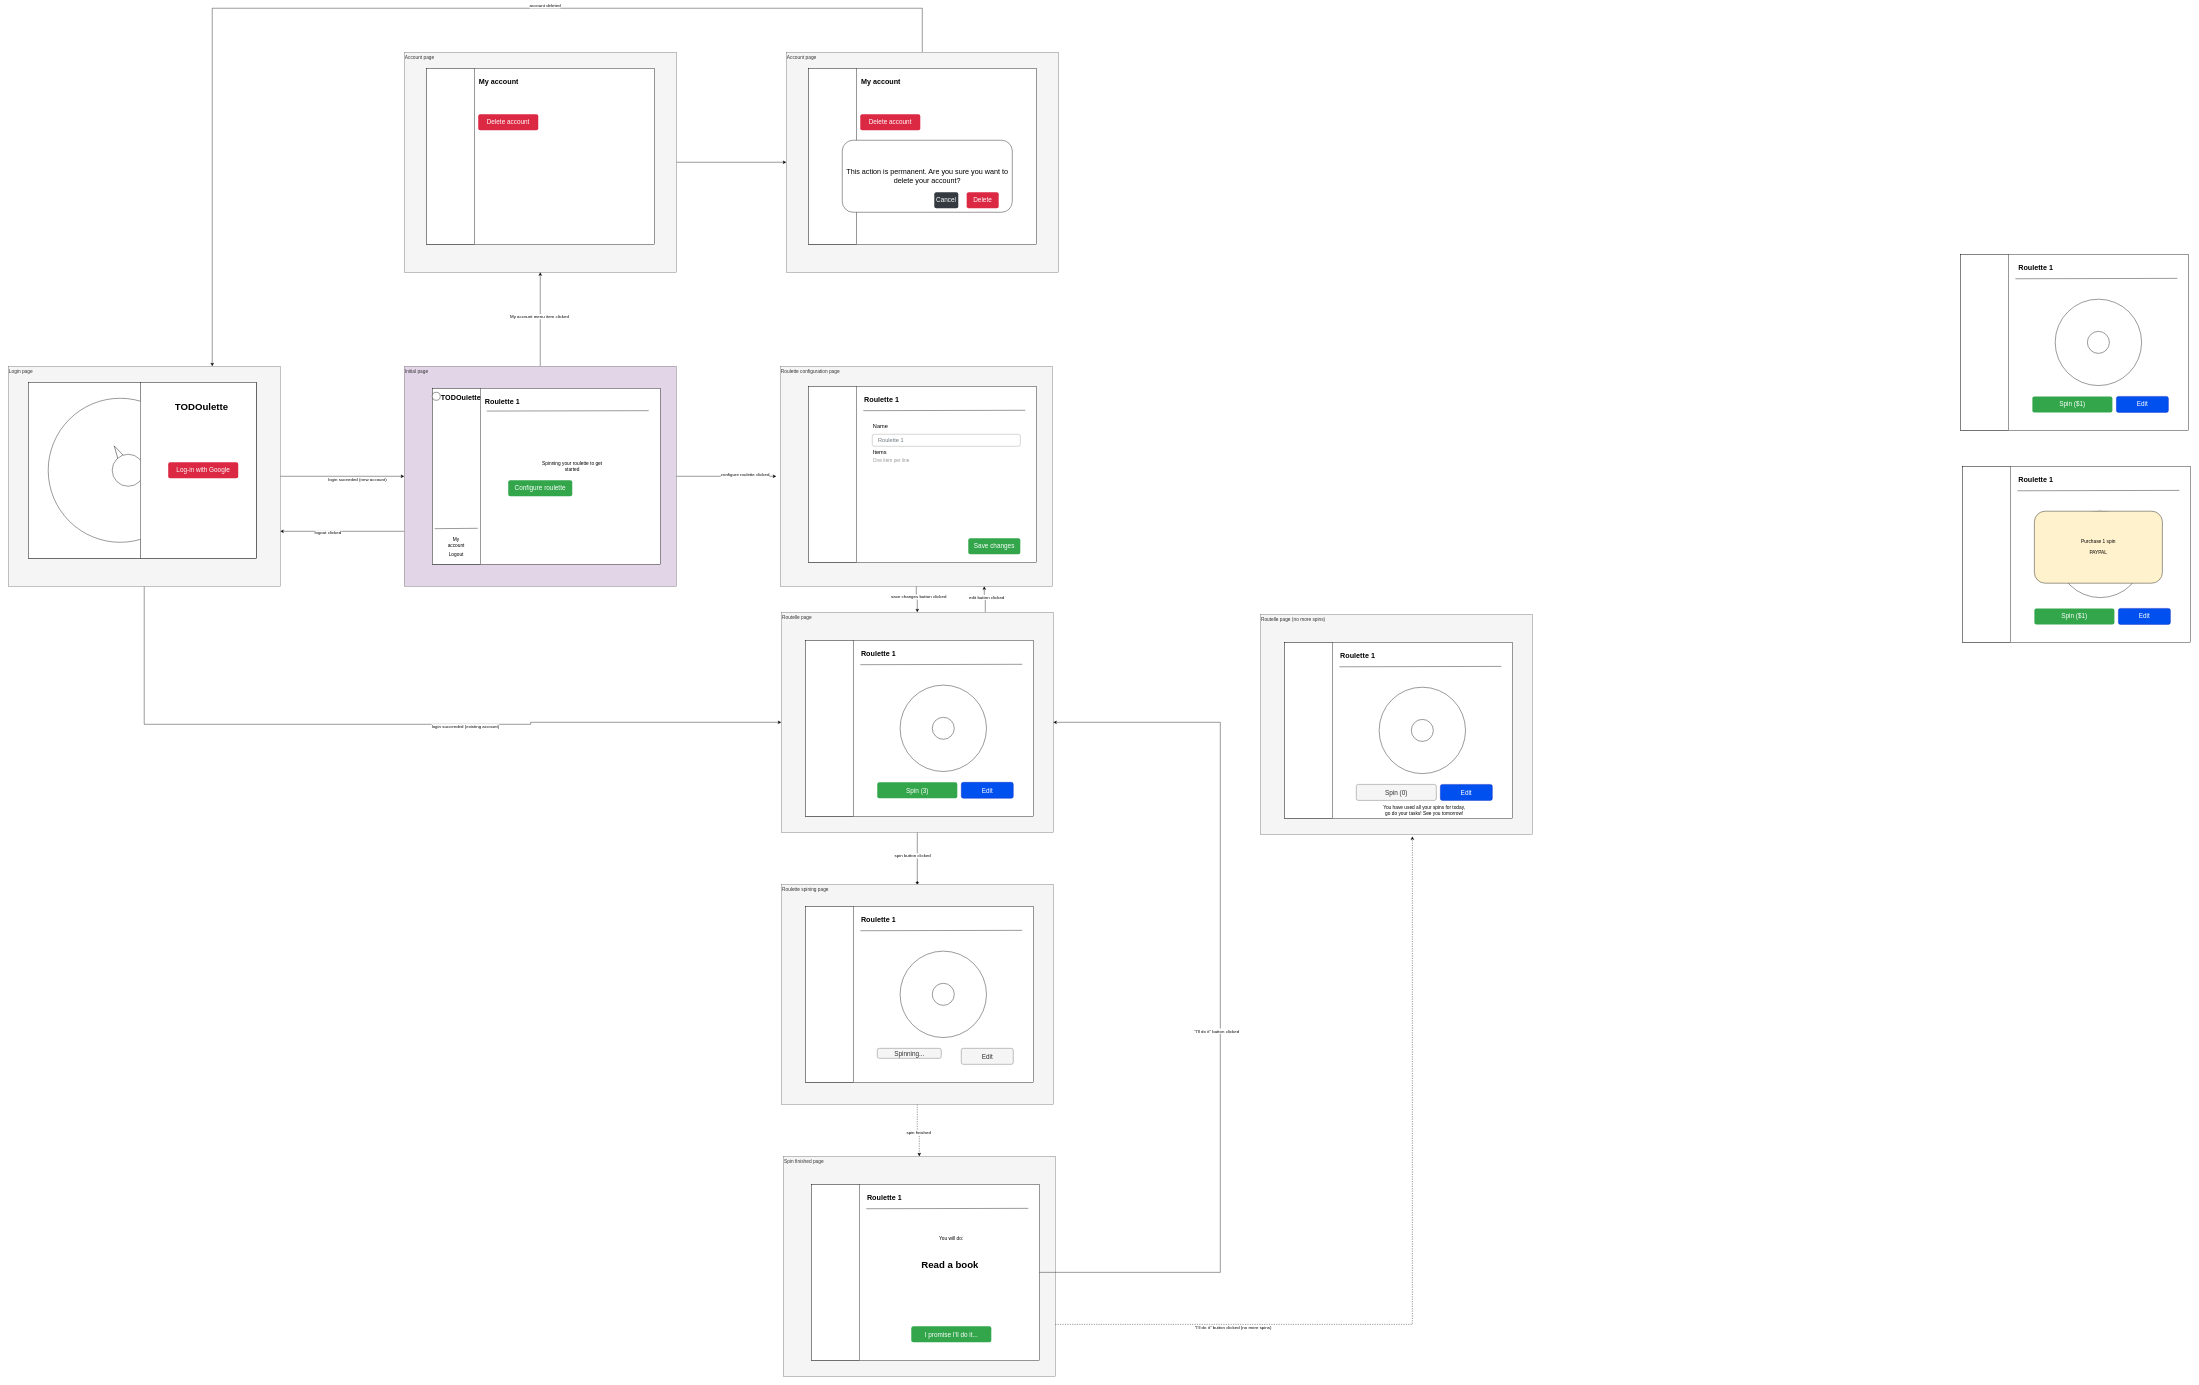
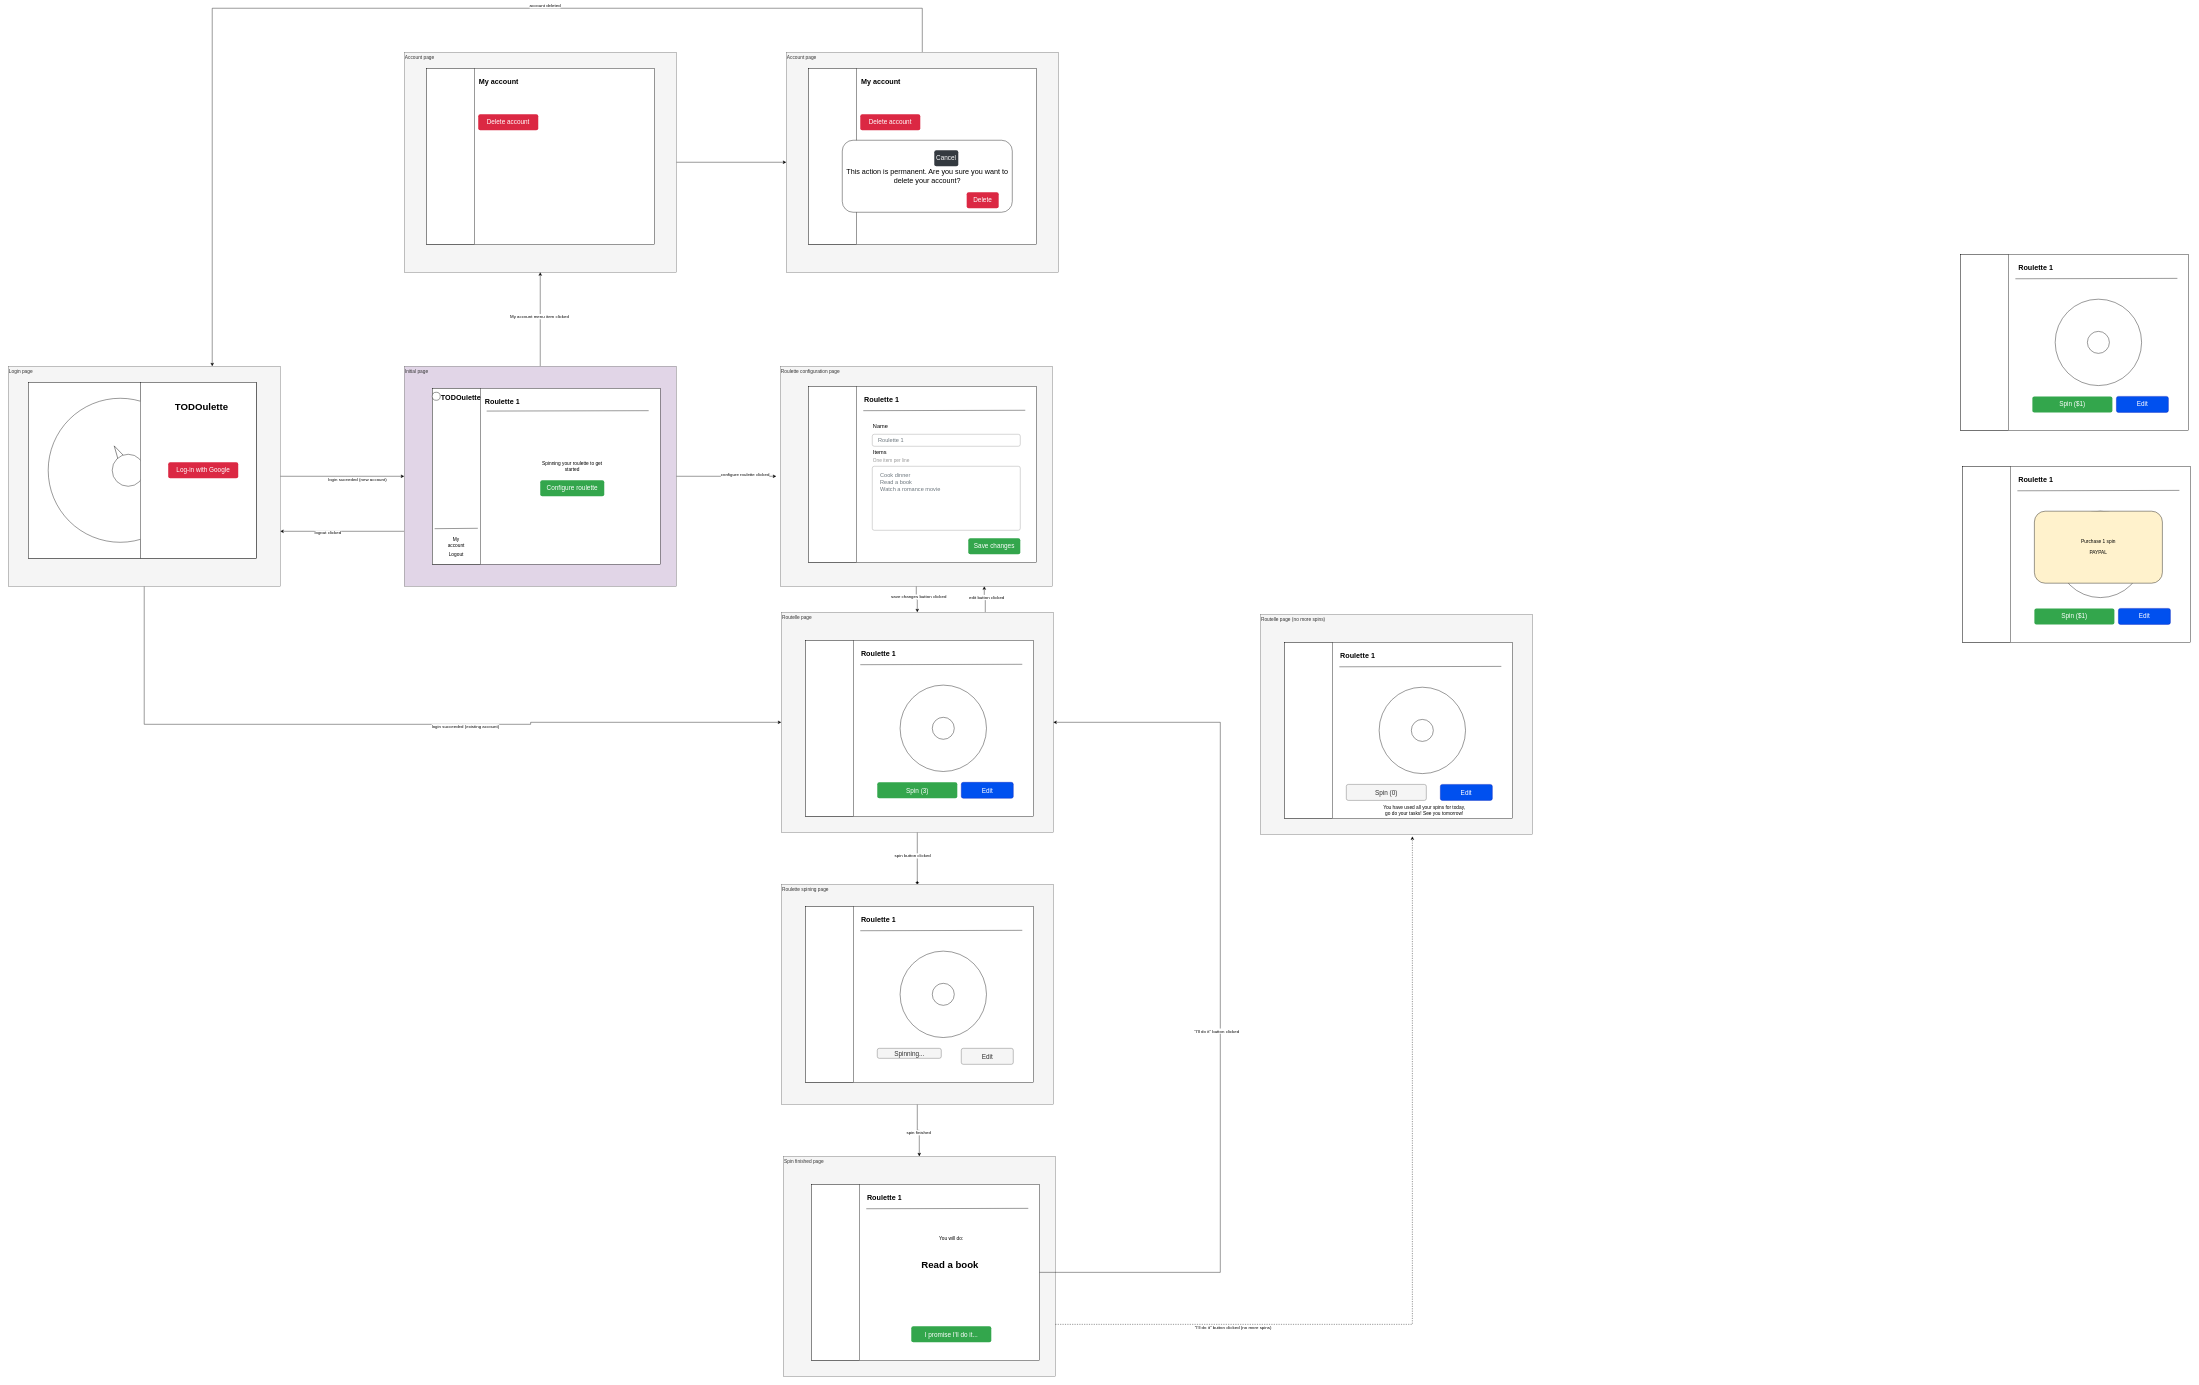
node "Cancel": moved (946, 200) -> (946, 158)
node "Configure roulette": moved (540, 488) -> (572, 488)
node "Cook dinner Read a book Watch a romance movie": added
node "Spin (0)": moved (1396, 792) -> (1386, 792)
edge "Roulette spining page" -> "Spin finished page": style dashed -> solid
